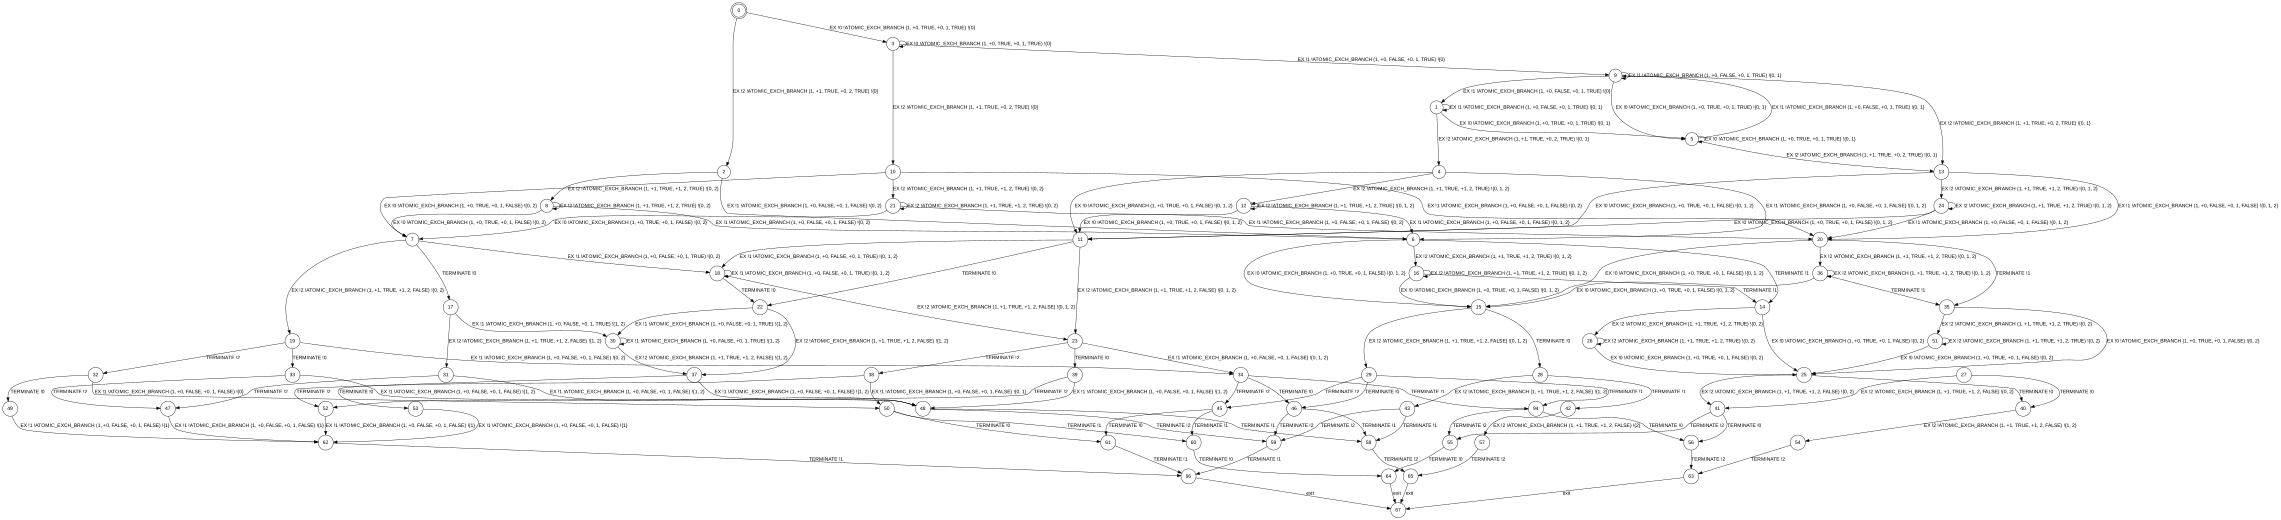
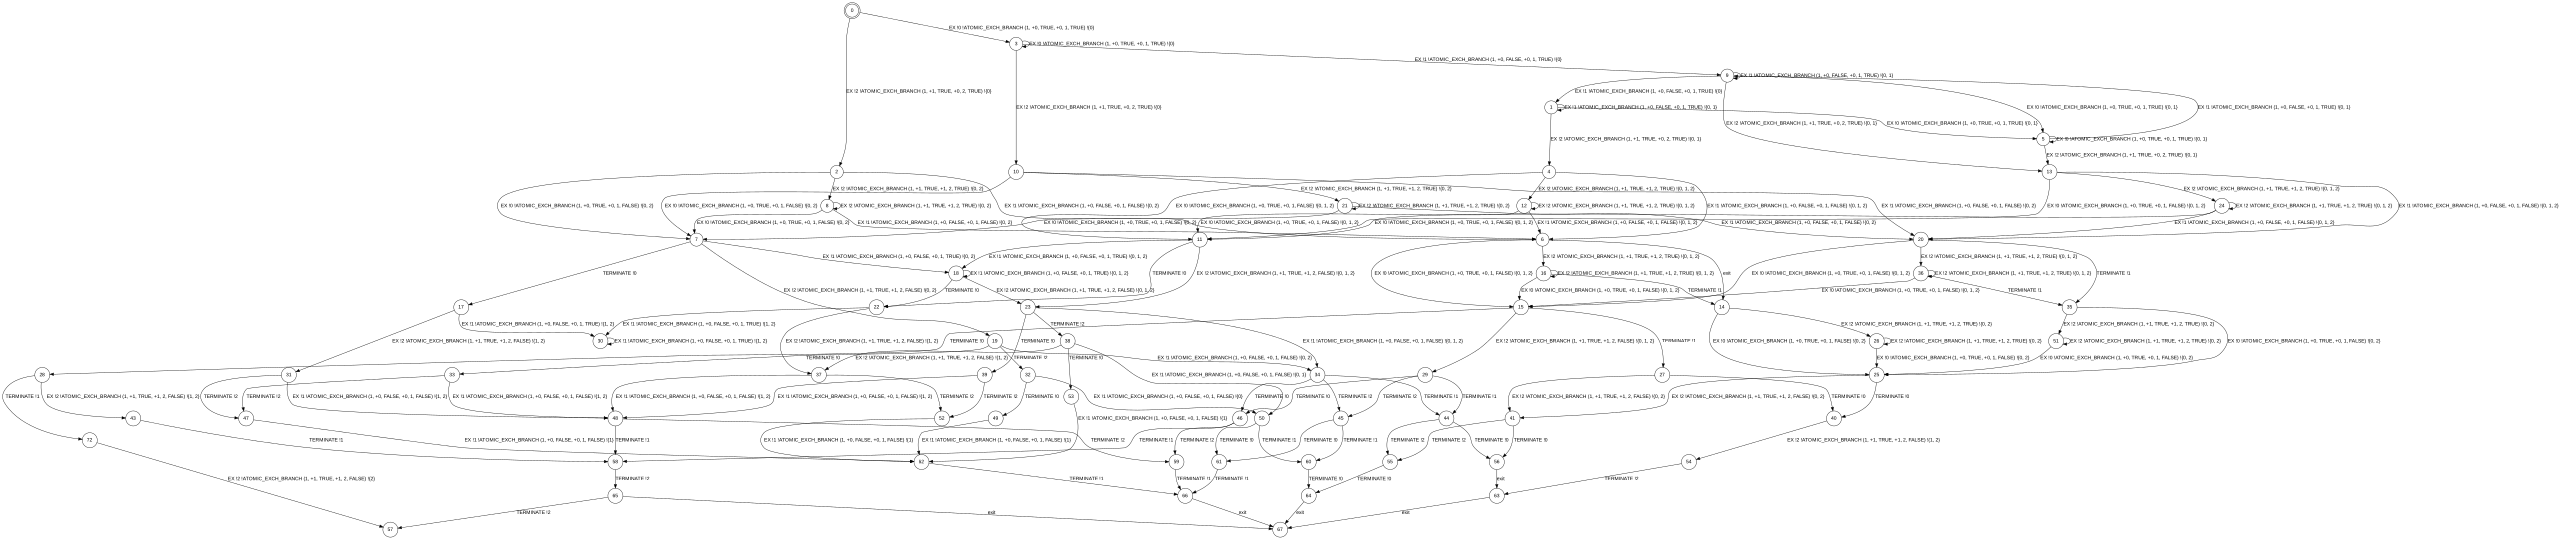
edge "2" -> "7": added, label "EX !0 !ATOMIC_EXCH_BRANCH (1, +0, TRUE, +0, 1, FALSE) !{0, 2}"
edge "6" -> "14": label "TERMINATE !1" -> "exit"
edge "15" -> "27": added, label "TERMINATE !1"
edge "30" -> "37": now "38" -> "37"
node "94": label "94" -> "44"
node "42": label "42" -> "72"
edge "43" -> "59": removed, label "TERMINATE !2"
edge "56" -> "63": label "TERMINATE !2" -> "exit"
edge "57" -> "65": reversed
